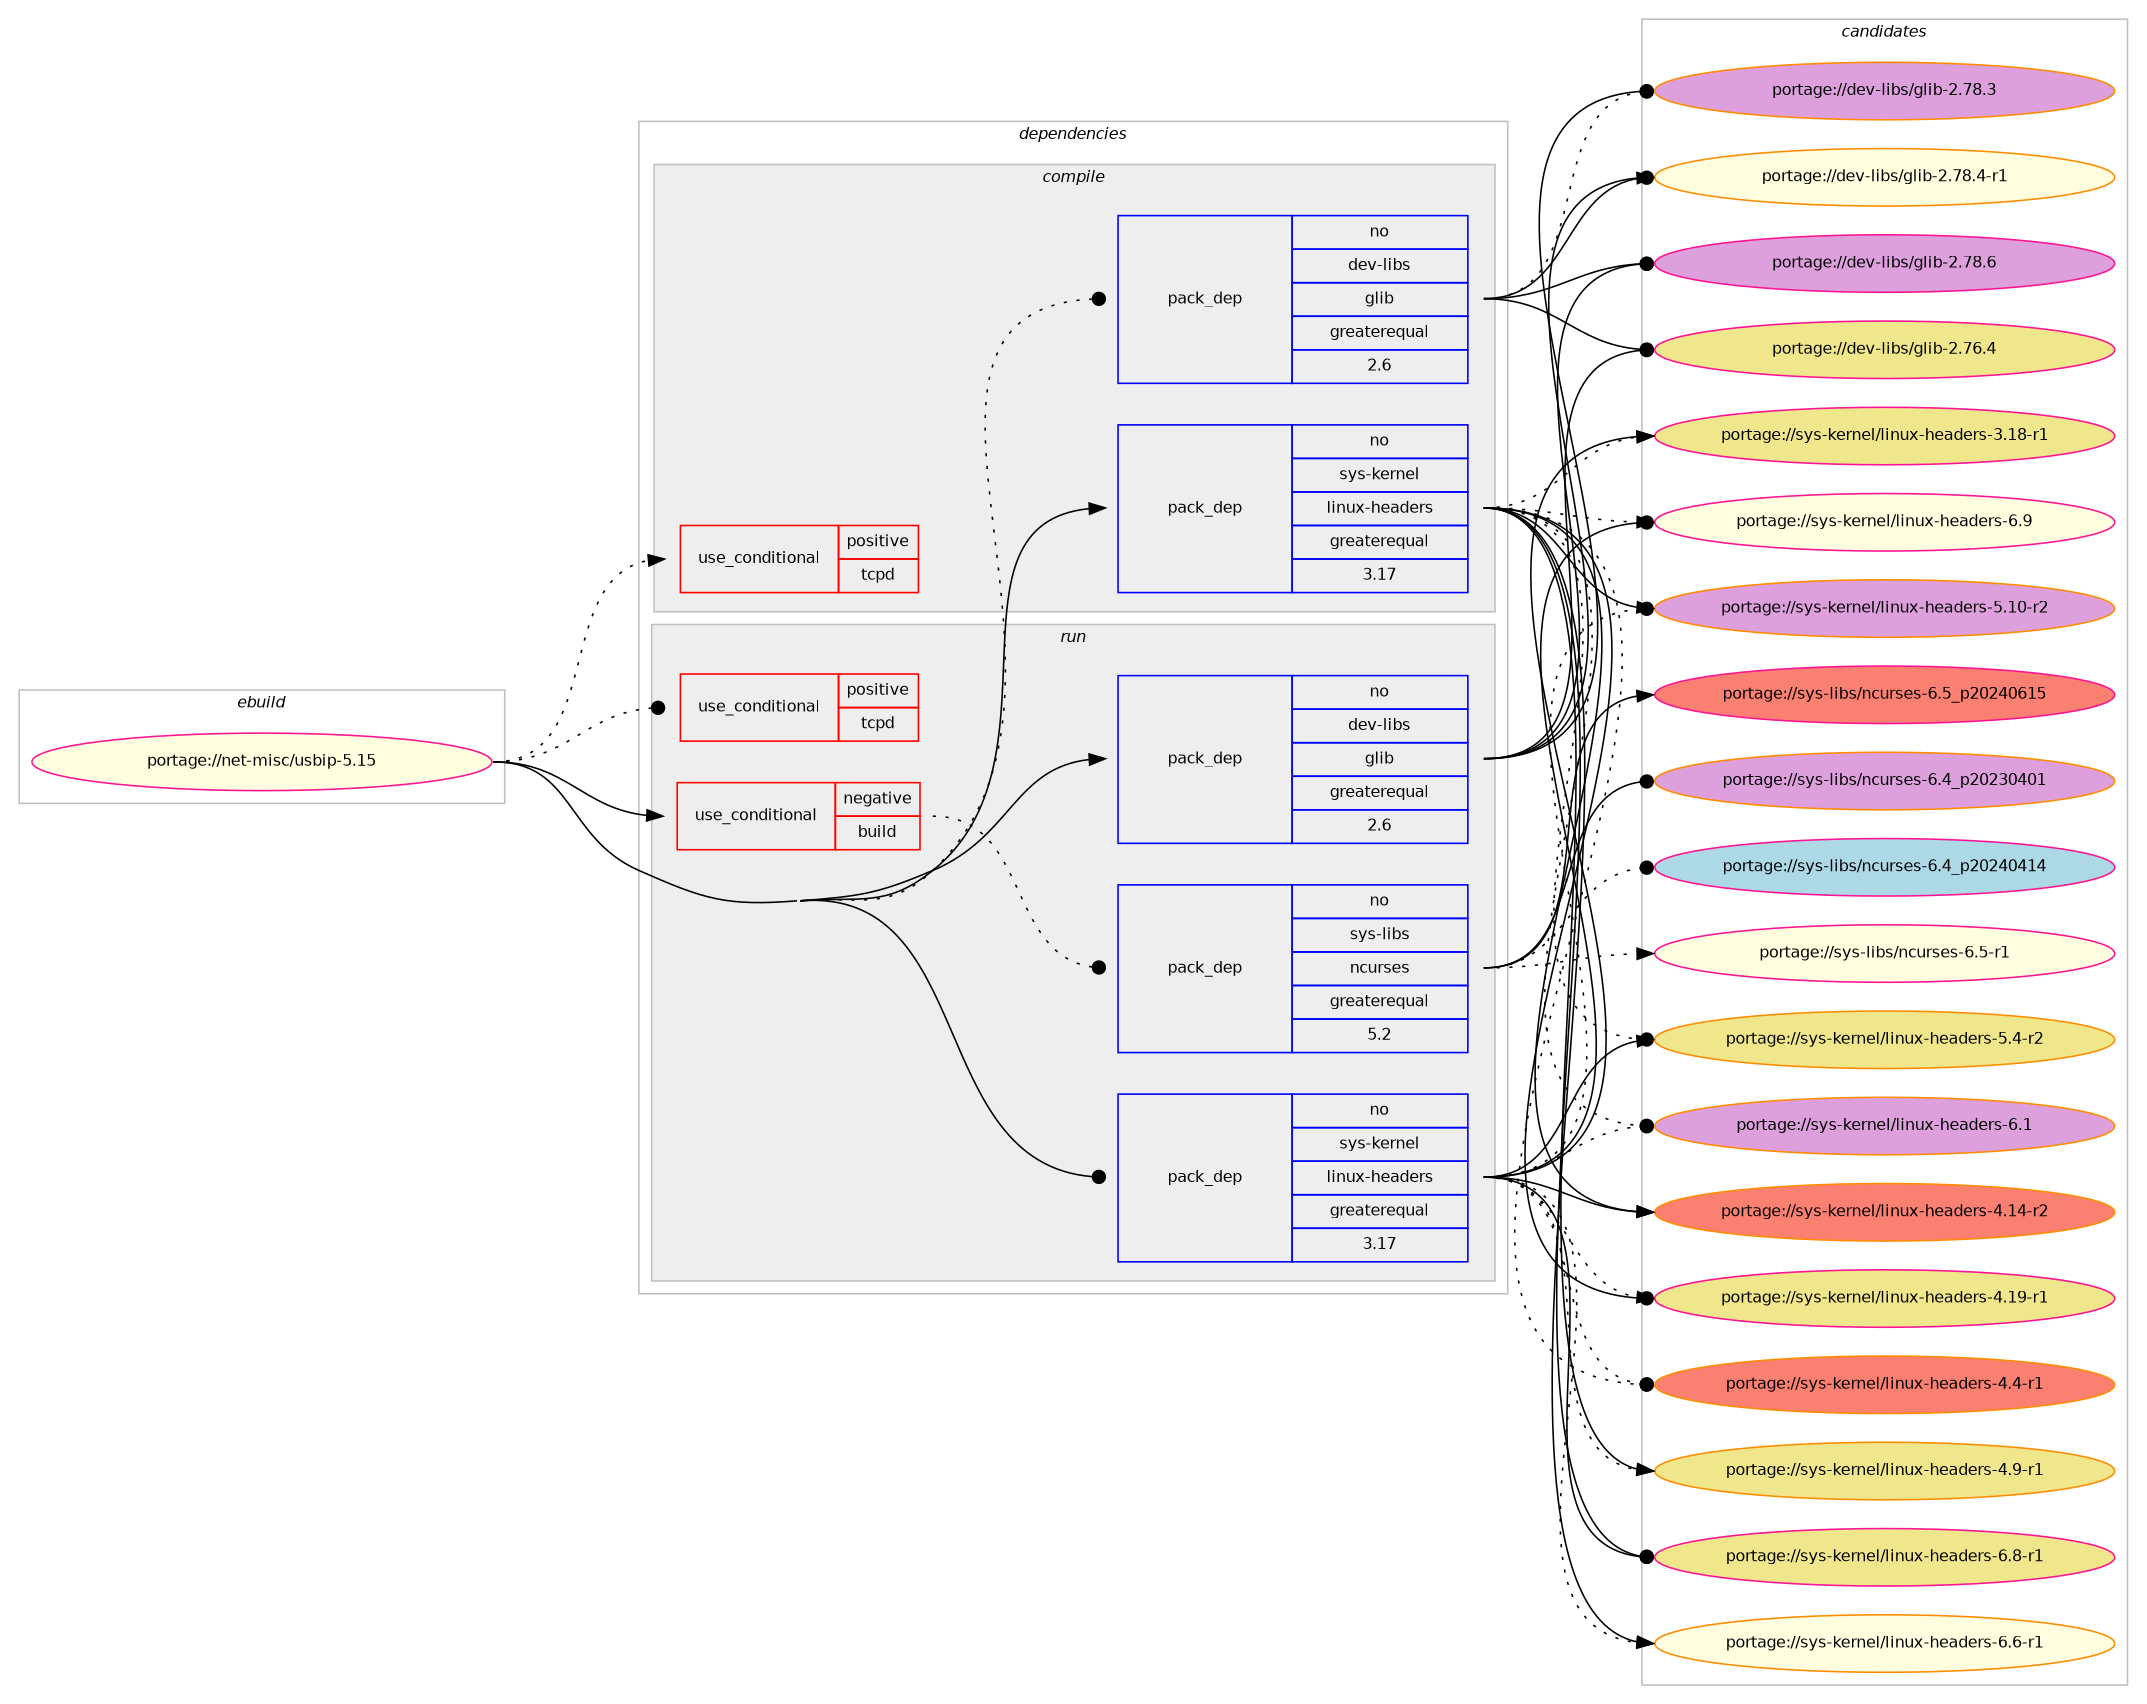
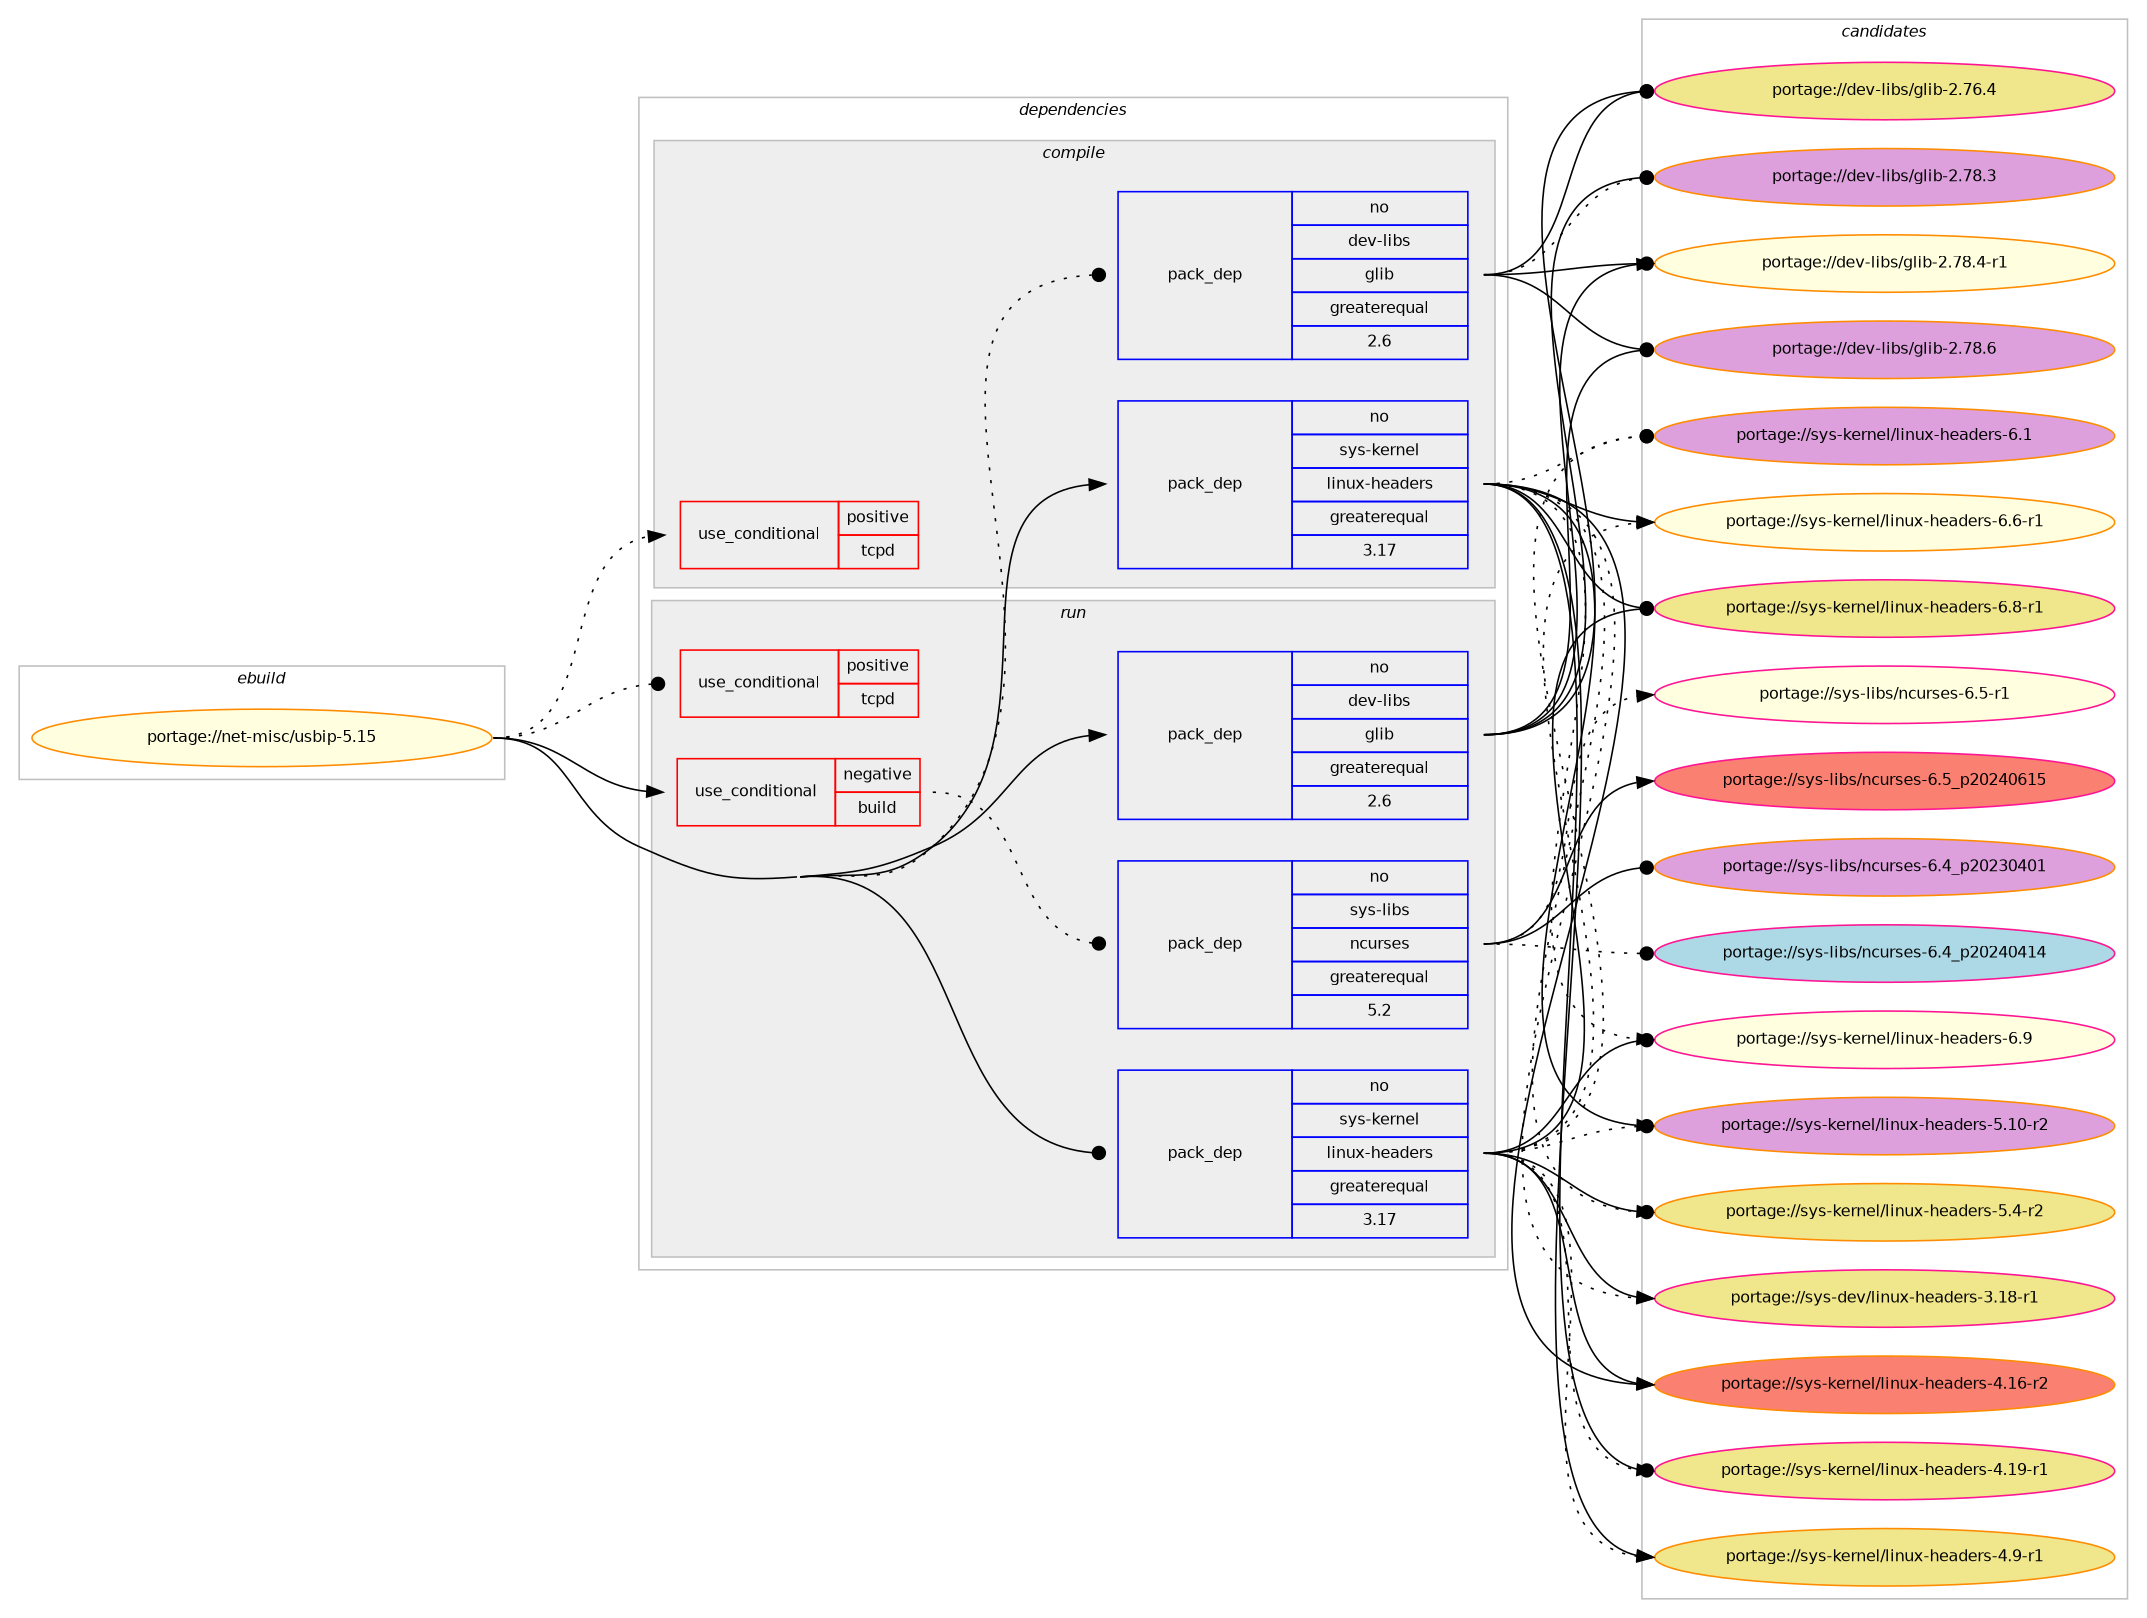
node "portage://dev-libs/glib-2.78.6": color deeppink -> darkorange
node "portage://sys-kernel/linux-headers-3.18-r1": label "portage://sys-kernel/linux-headers-3.18-r1" -> "portage://sys-dev/linux-headers-3.18-r1"
node "portage://net-misc/usbip-5.15": color deeppink -> darkorange
node "portage://sys-kernel/linux-headers-4.14-r2": label "portage://sys-kernel/linux-headers-4.14-r2" -> "portage://sys-kernel/linux-headers-4.16-r2"
node "portage://sys-kernel/linux-headers-4.4-r1": removed
